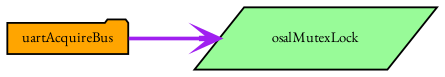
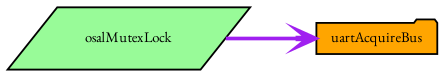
edge "uartAcquireBus" -> "osalMutexLock": reversed
